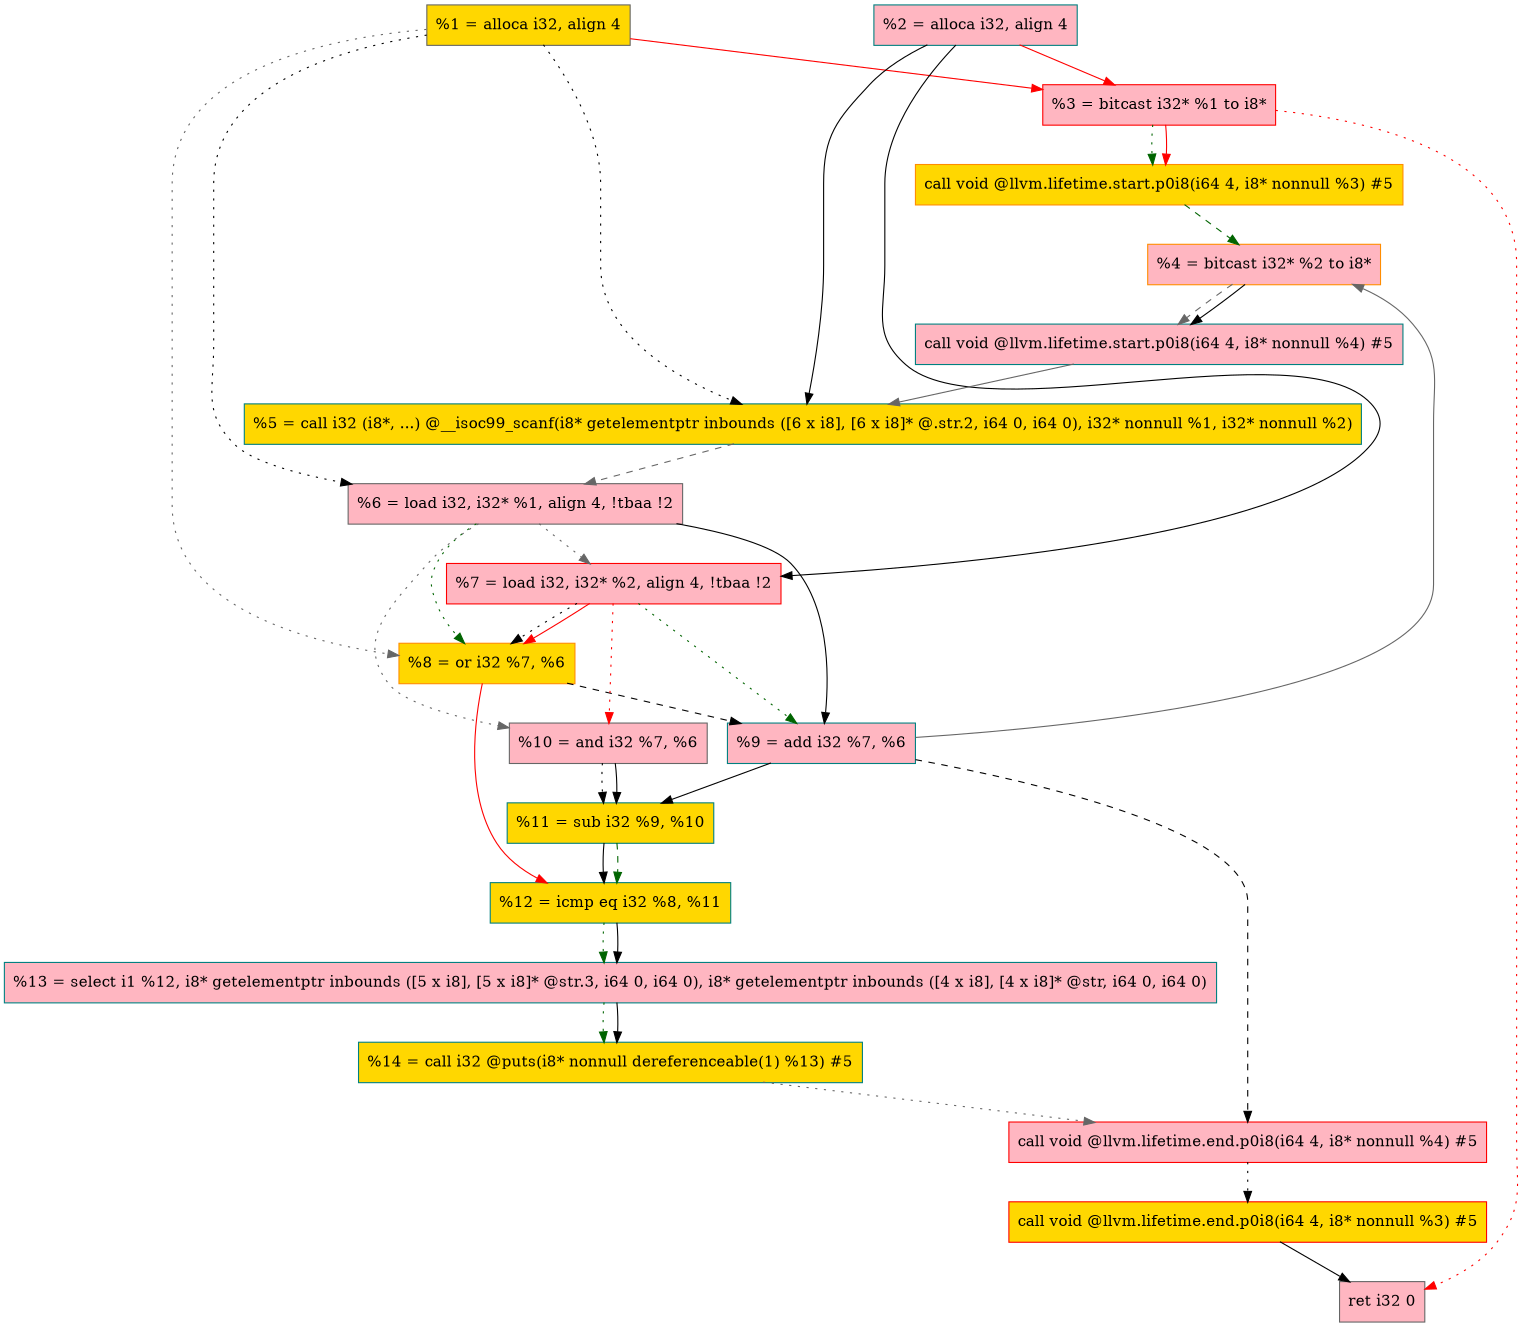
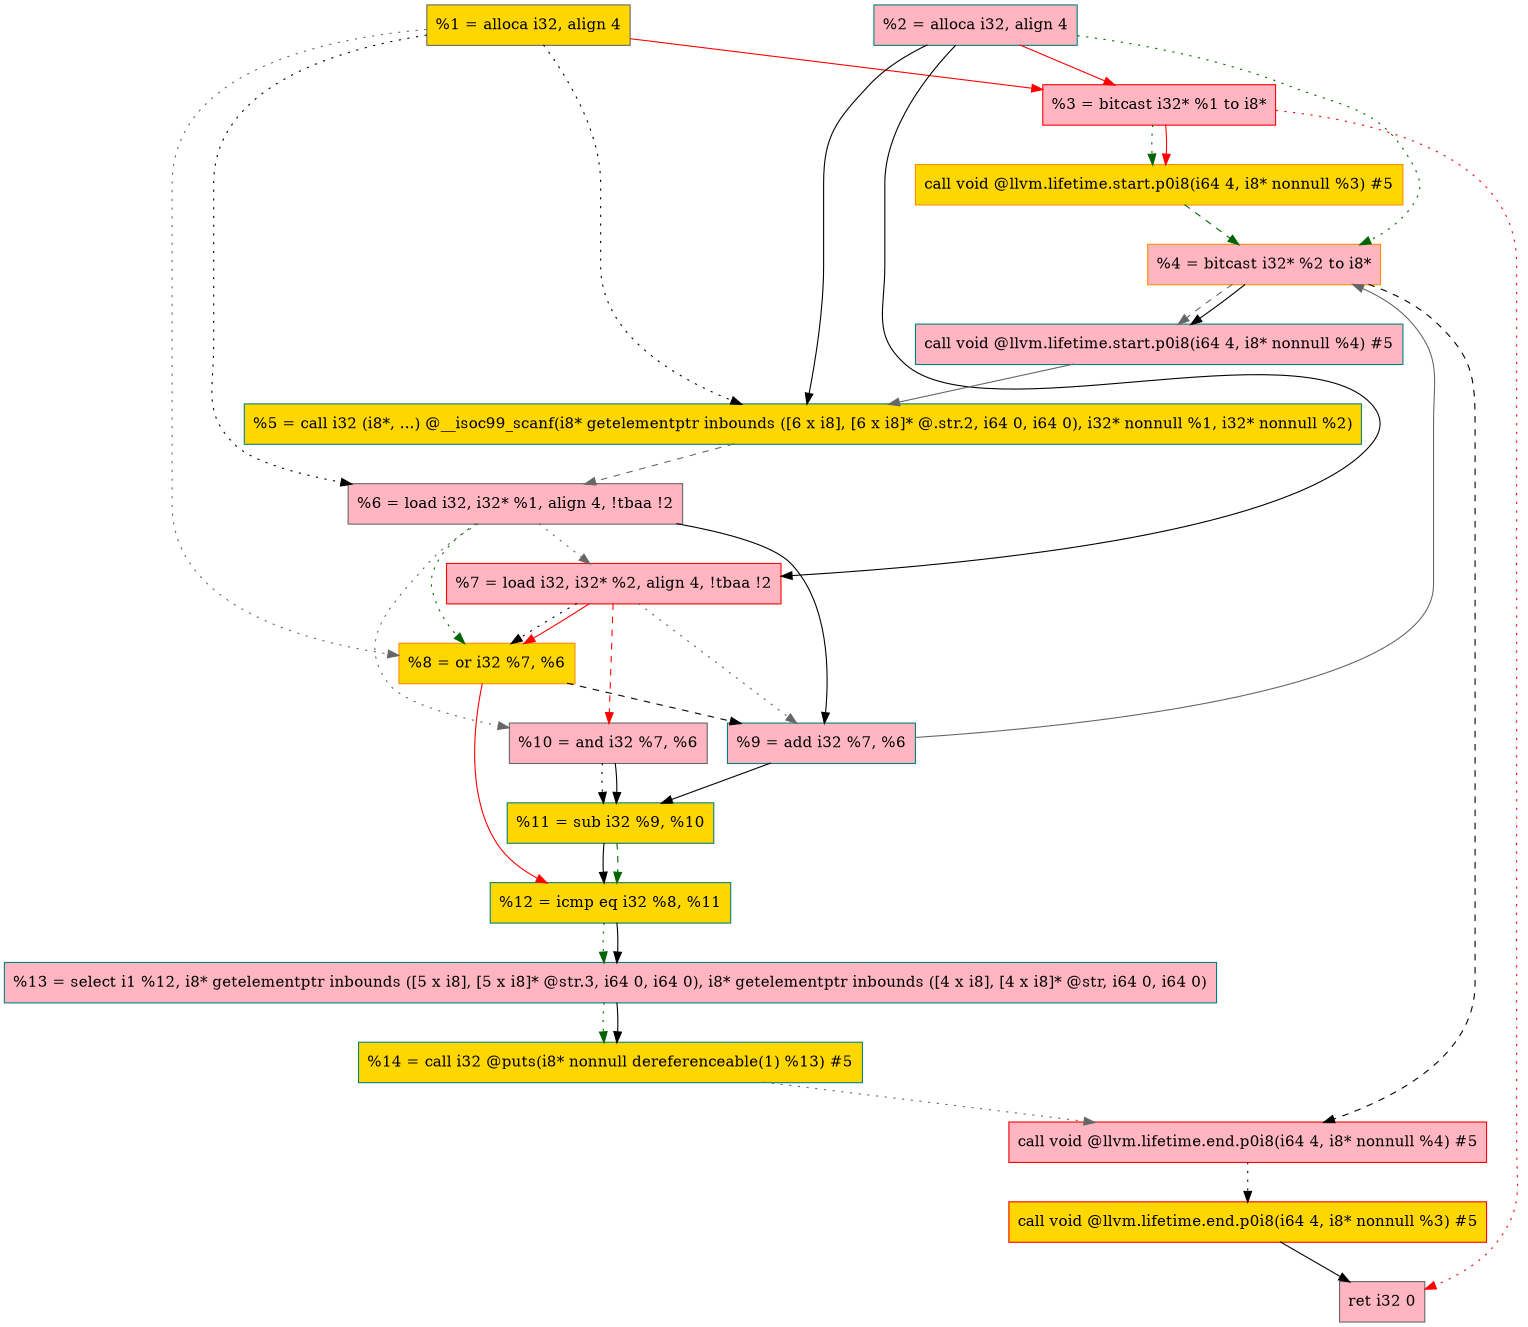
edge "%2 = alloca i32, align 4" -> "%4 = bitcast i32* %2 to i8*": added
edge "%7 = load i32, i32* %2, align 4, !tbaa !2" -> "%10 = and i32 %7, %6": style dotted -> dashed
edge "%7 = load i32, i32* %2, align 4, !tbaa !2" -> "%9 = add i32 %7, %6": color darkgreen -> gray40
edge "%9 = add i32 %7, %6" -> "call void @llvm.lifetime.end.p0i8(i64 4, i8* nonnull %4) #5": now "%4 = bitcast i32* %2 to i8*" -> "call void @llvm.lifetime.end.p0i8(i64 4, i8* nonnull %4) #5"
